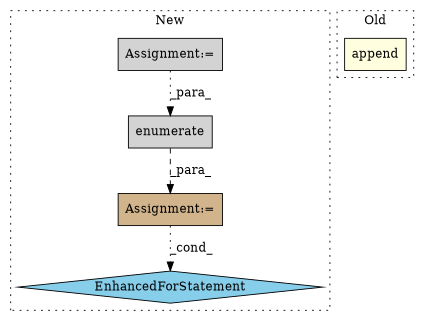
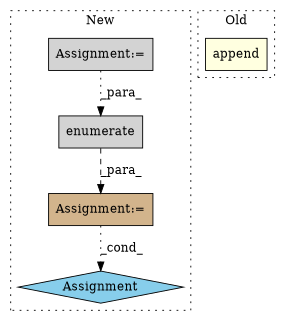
node "EnhancedForStatement": label "EnhancedForStatement" -> "Assignment"
